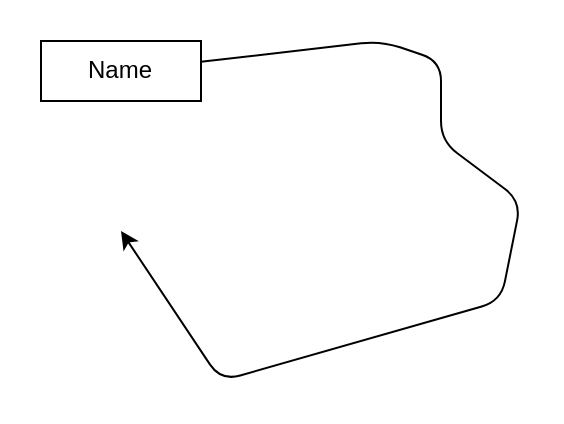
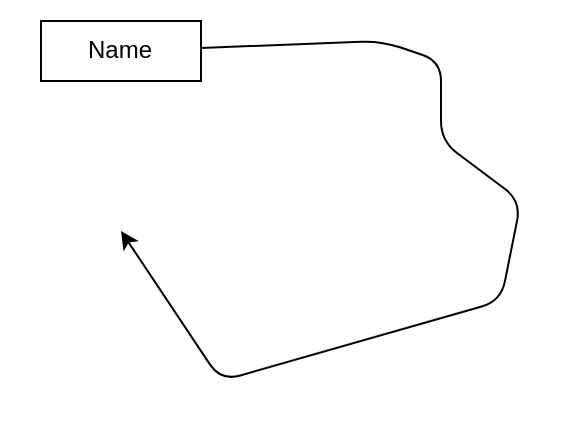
node "Name": moved (121, 71) -> (121, 51)
